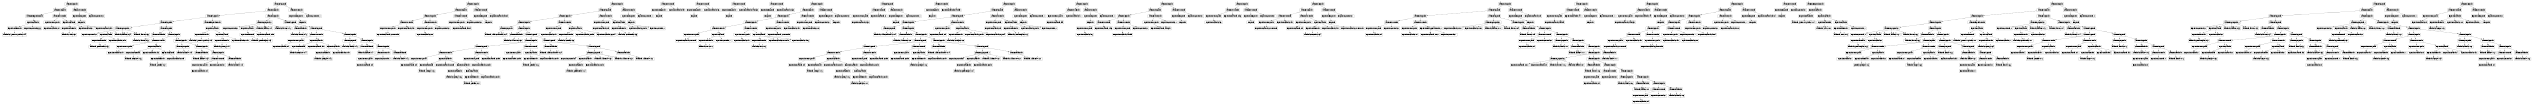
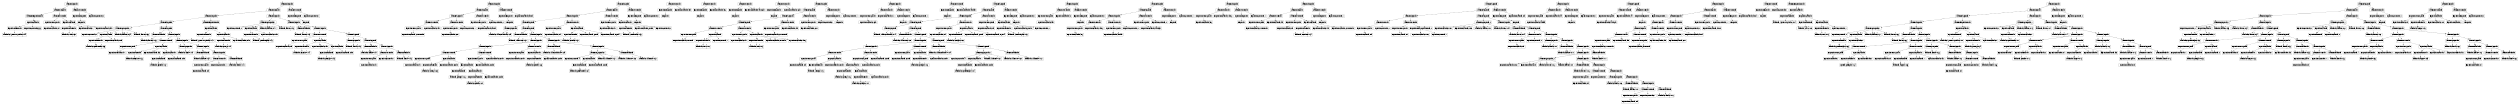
node "LabelNode: GetHas_Left@1057": removed
